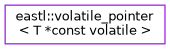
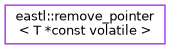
node "eastl::volatile_pointer < T *const volatile >": label "eastl::volatile_pointer < T *const volatile >" -> "eastl::remove_pointer < T *const volatile >"
